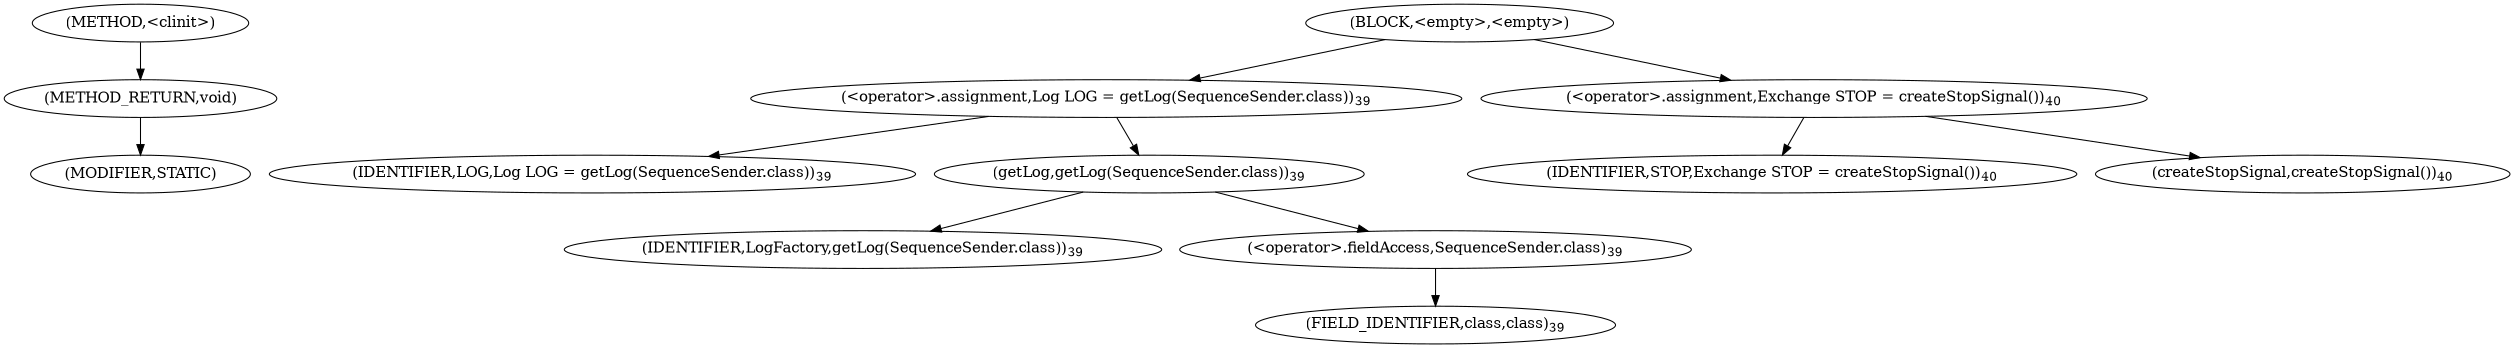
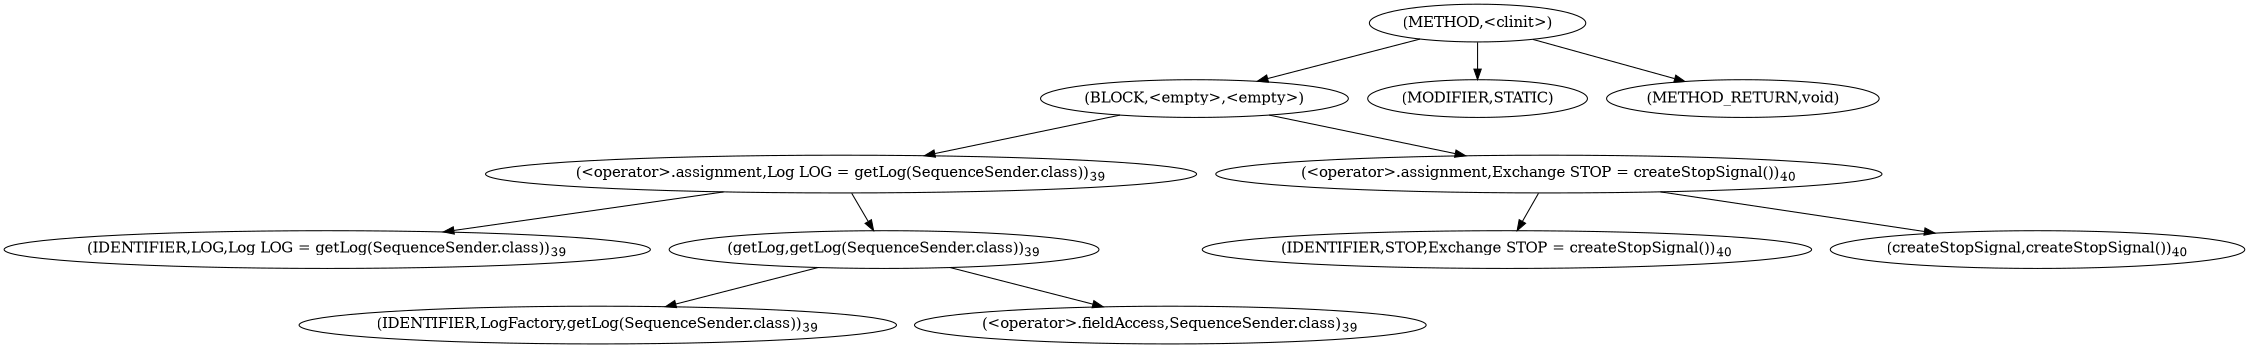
edge "(METHOD,<clinit>)" -> "(BLOCK,<empty>,<empty>)": added
edge "(METHOD_RETURN,void)" -> "(MODIFIER,STATIC)": now "(METHOD,<clinit>)" -> "(MODIFIER,STATIC)"
node "(FIELD_IDENTIFIER,class,class)": removed
